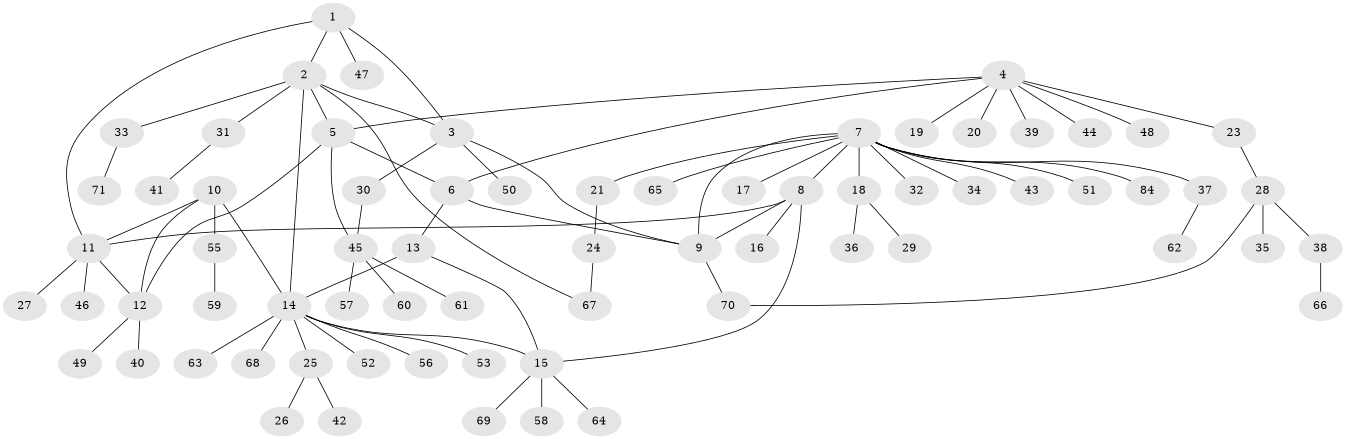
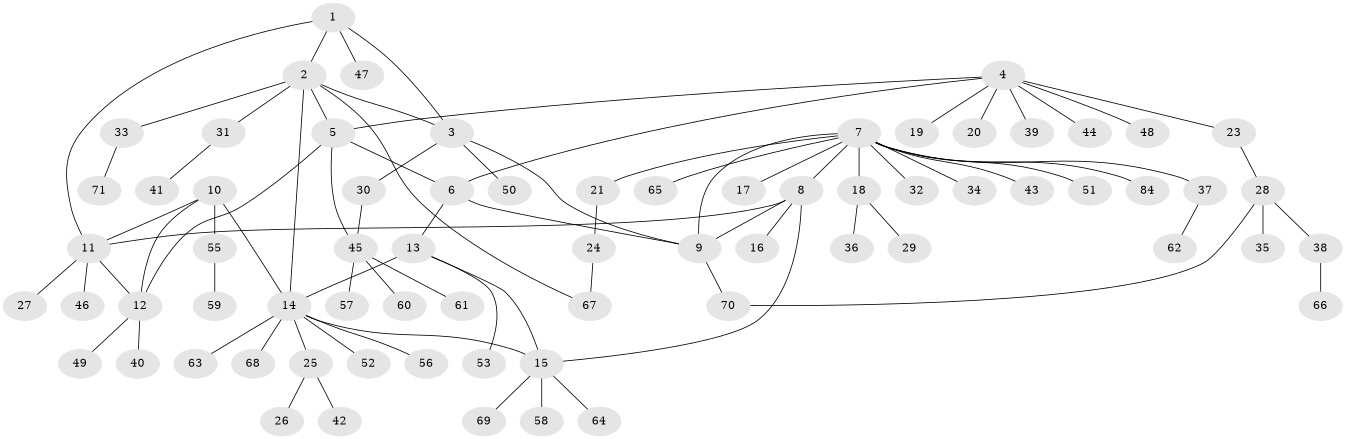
edge "14" -- "53": now "13" -- "53"
